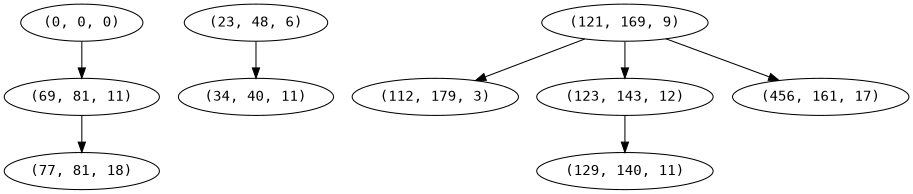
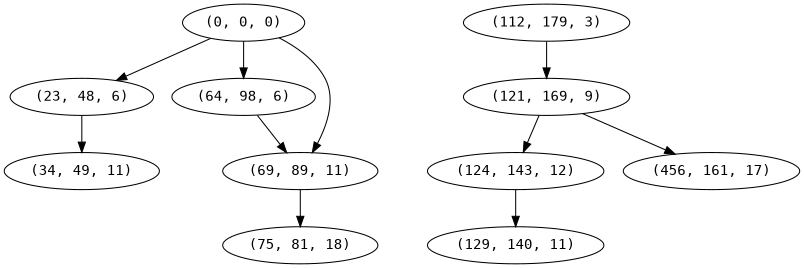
edge "(0, 0, 0)" -> "(23, 48, 6)": added
edge "(121, 169, 9)" -> "(112, 179, 3)": reversed
node "(69, 81, 11)": label "(69, 81, 11)" -> "(69, 89, 11)"
node "(64, 98, 6)": added
node "(34, 40, 11)": label "(34, 40, 11)" -> "(34, 49, 11)"
node "(123, 143, 12)": label "(123, 143, 12)" -> "(124, 143, 12)"
node "(77, 81, 18)": label "(77, 81, 18)" -> "(75, 81, 18)"
